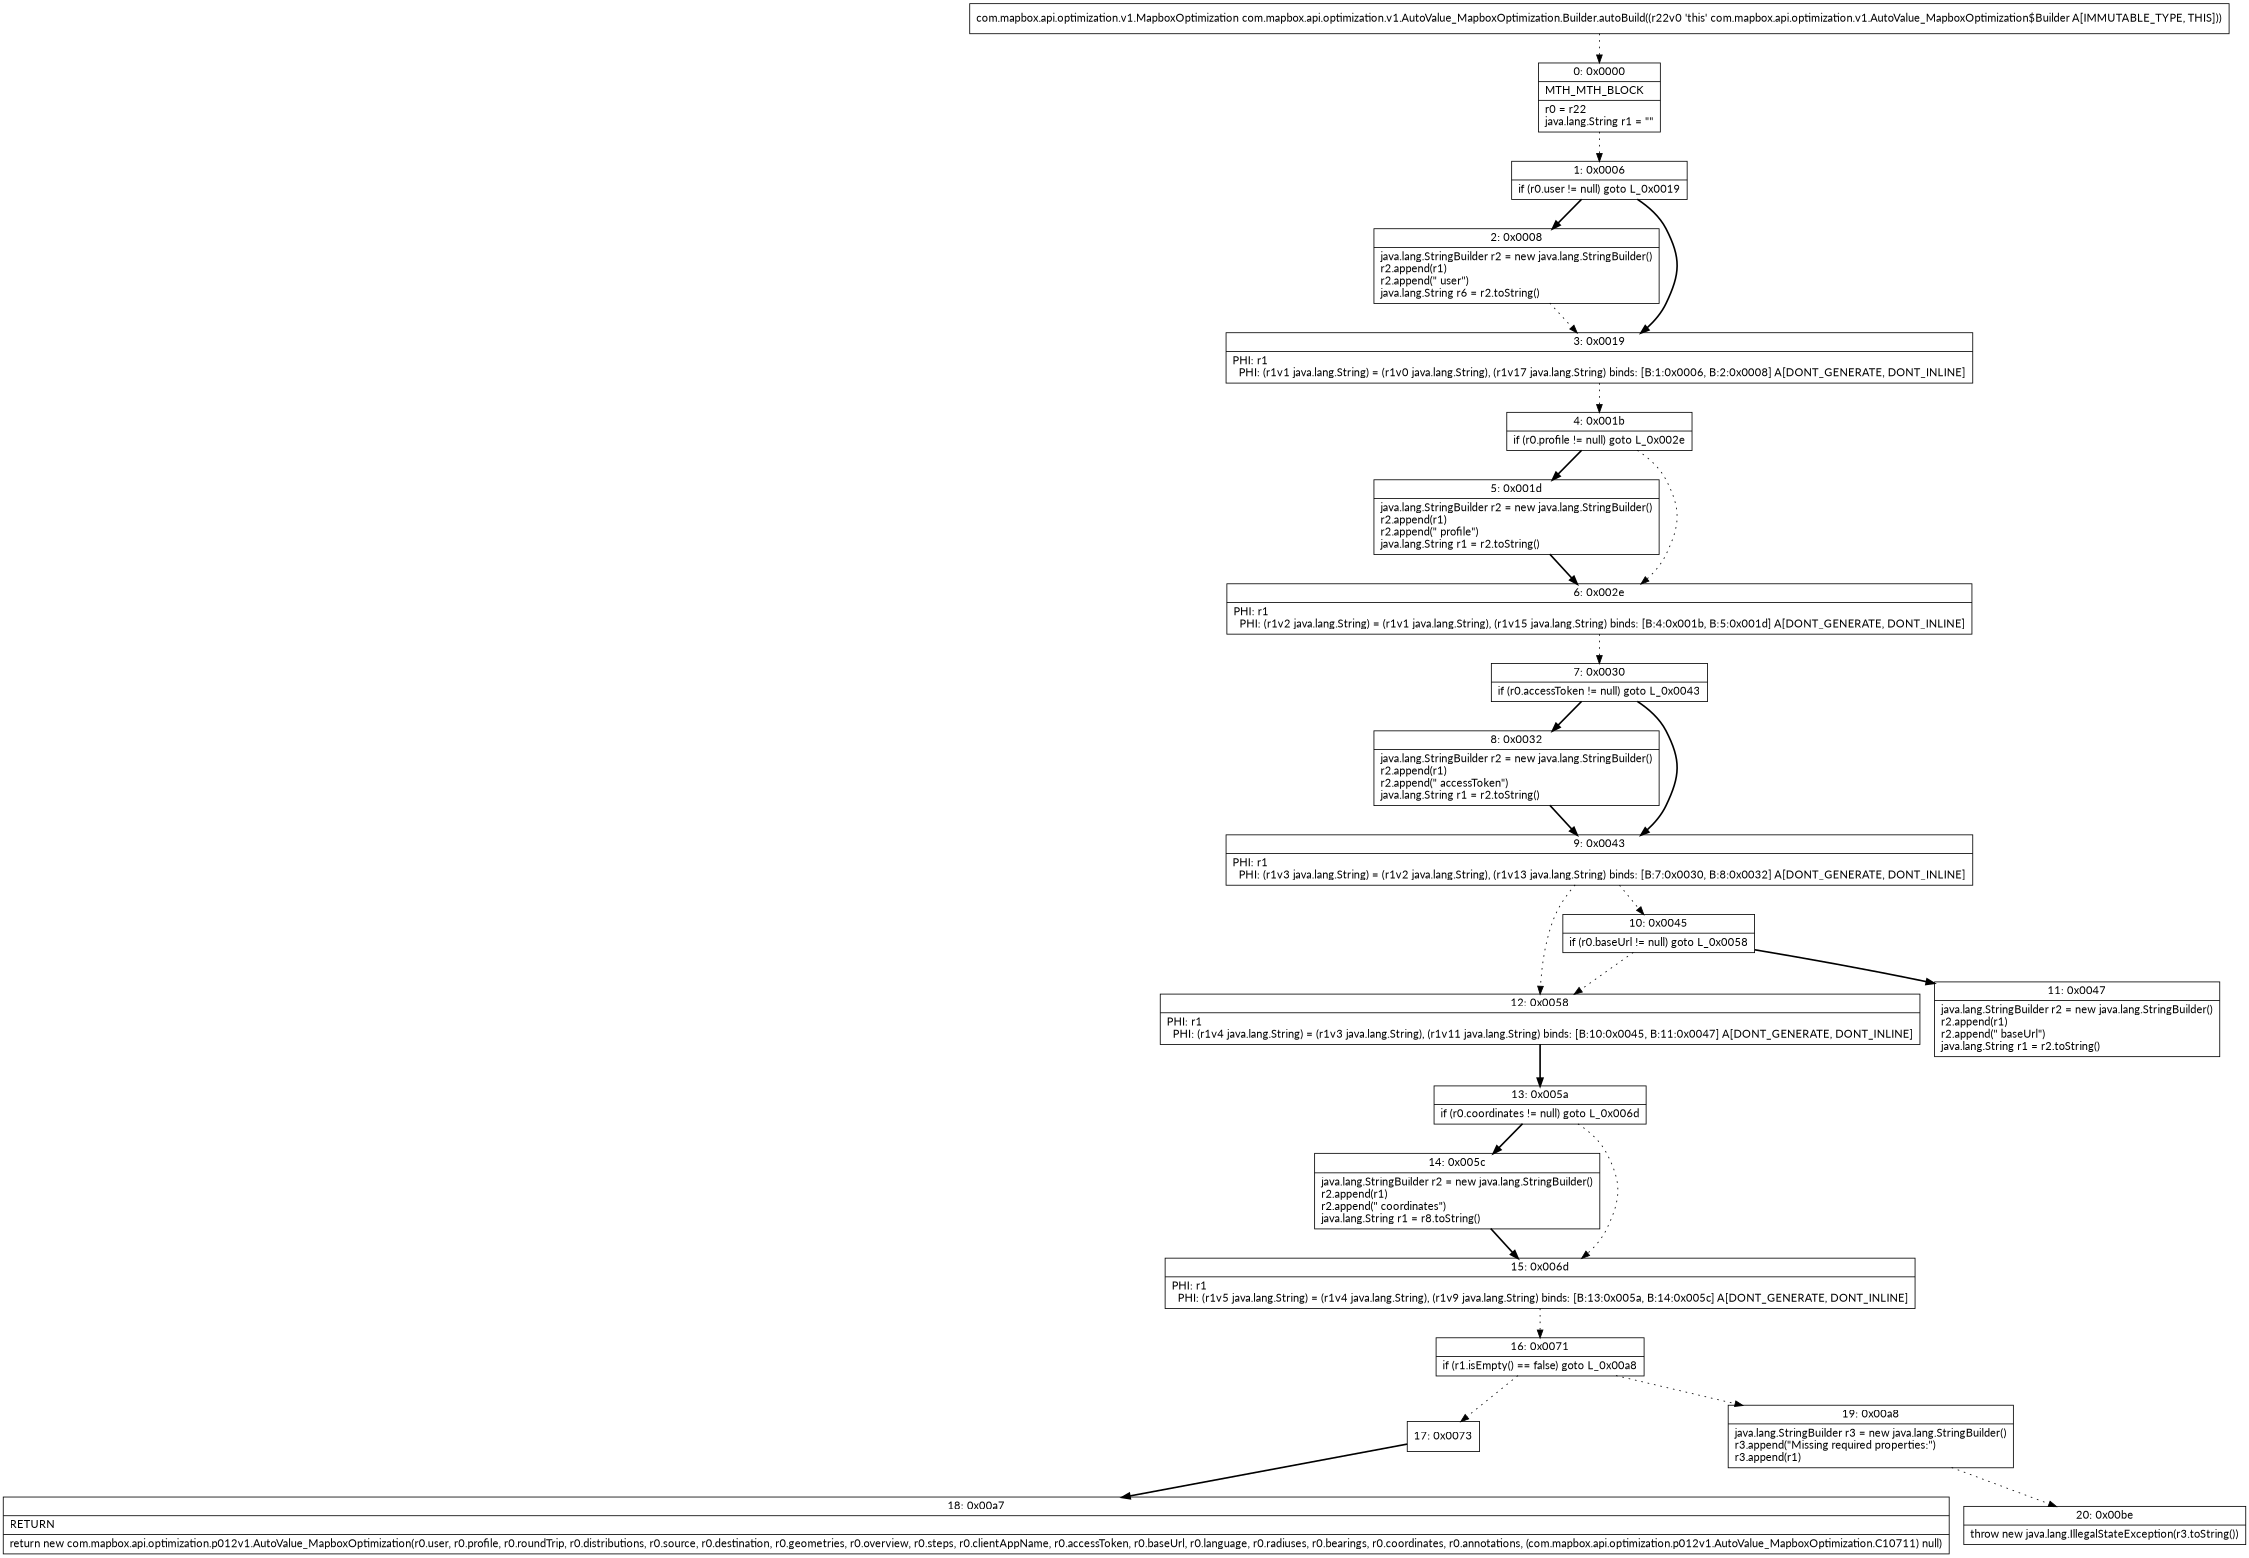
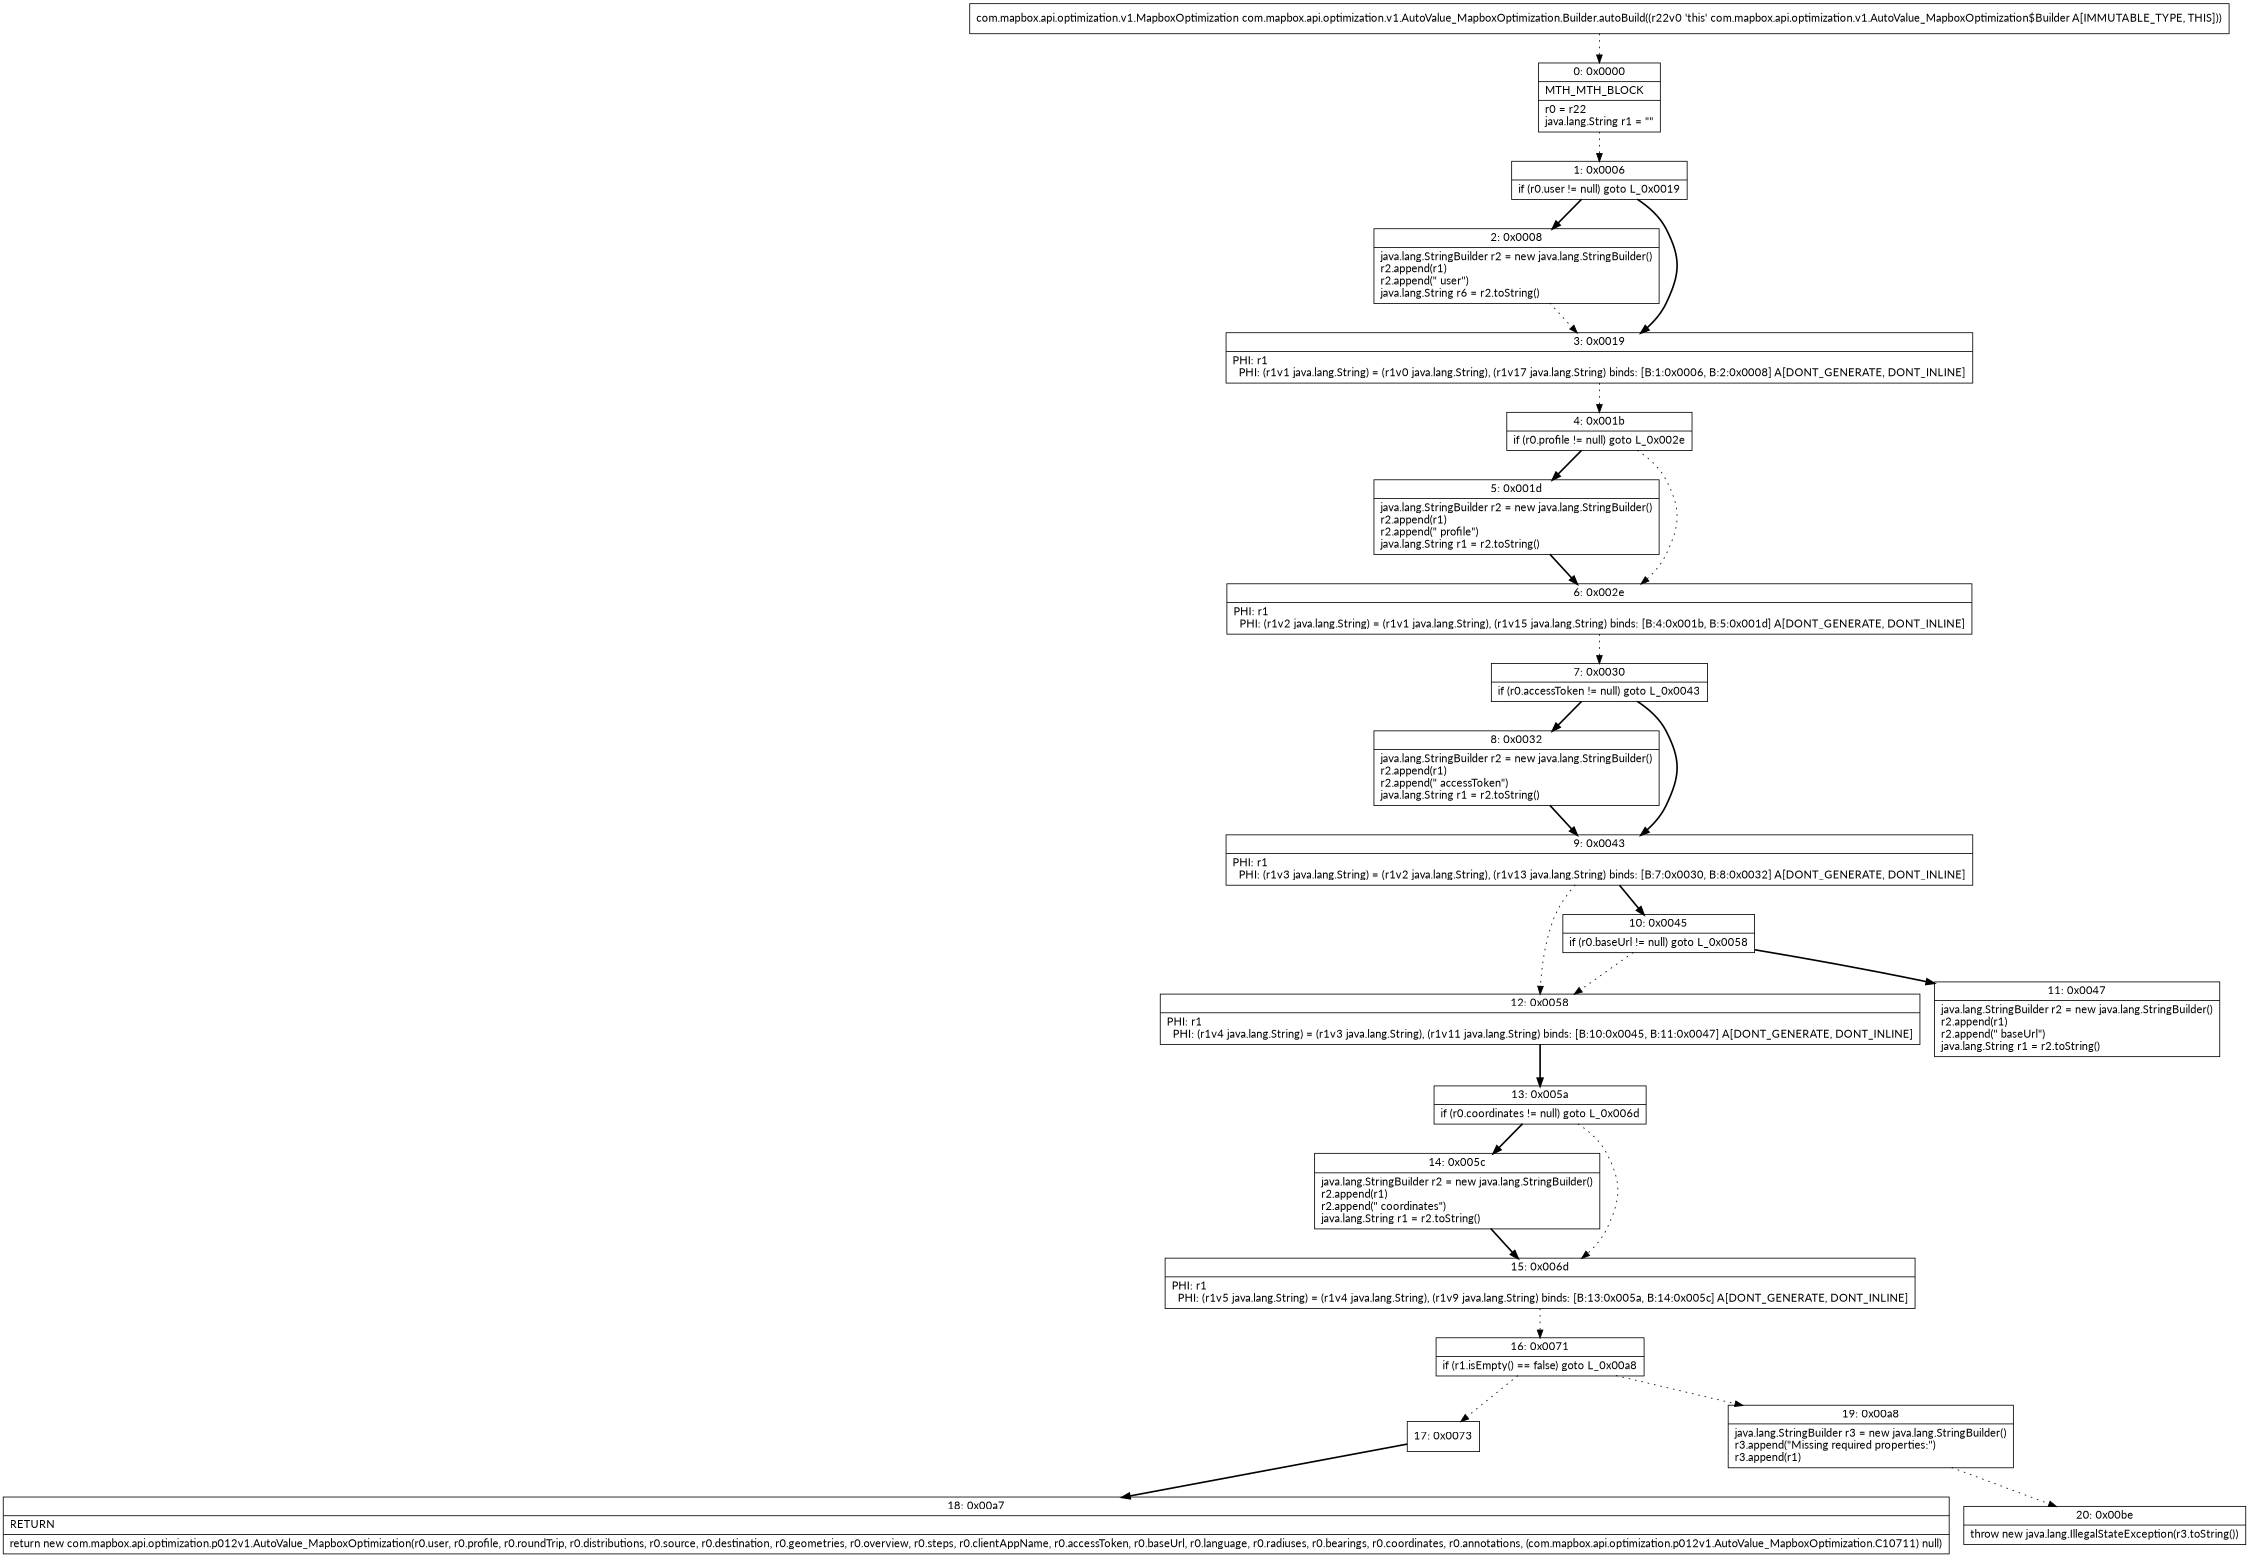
edge "9: 0x0043" -> "10: 0x0045": style dotted -> bold
node "14: 0x005c": text "java.lang.String r1 = r8.toString()" -> "java.lang.String r1 = r2.toString()"
